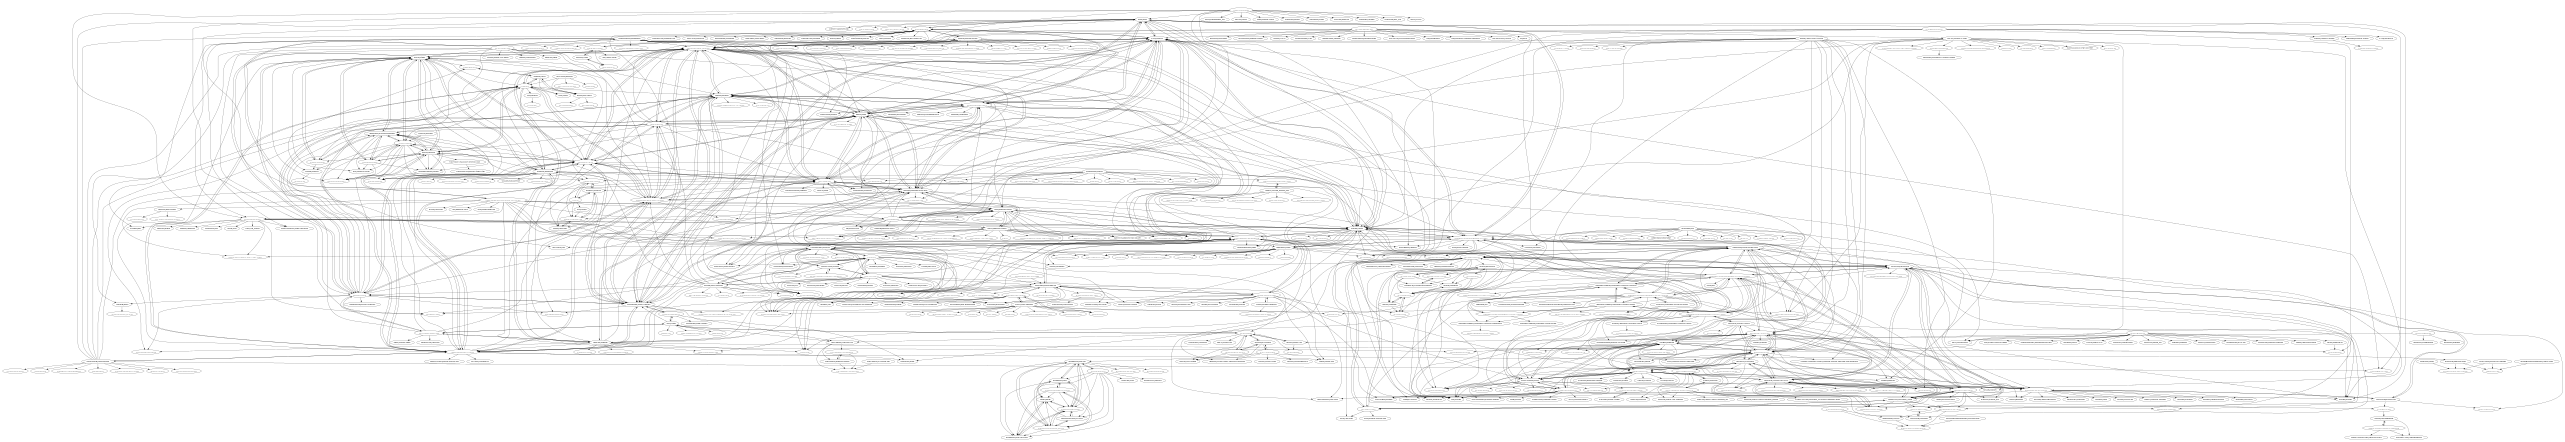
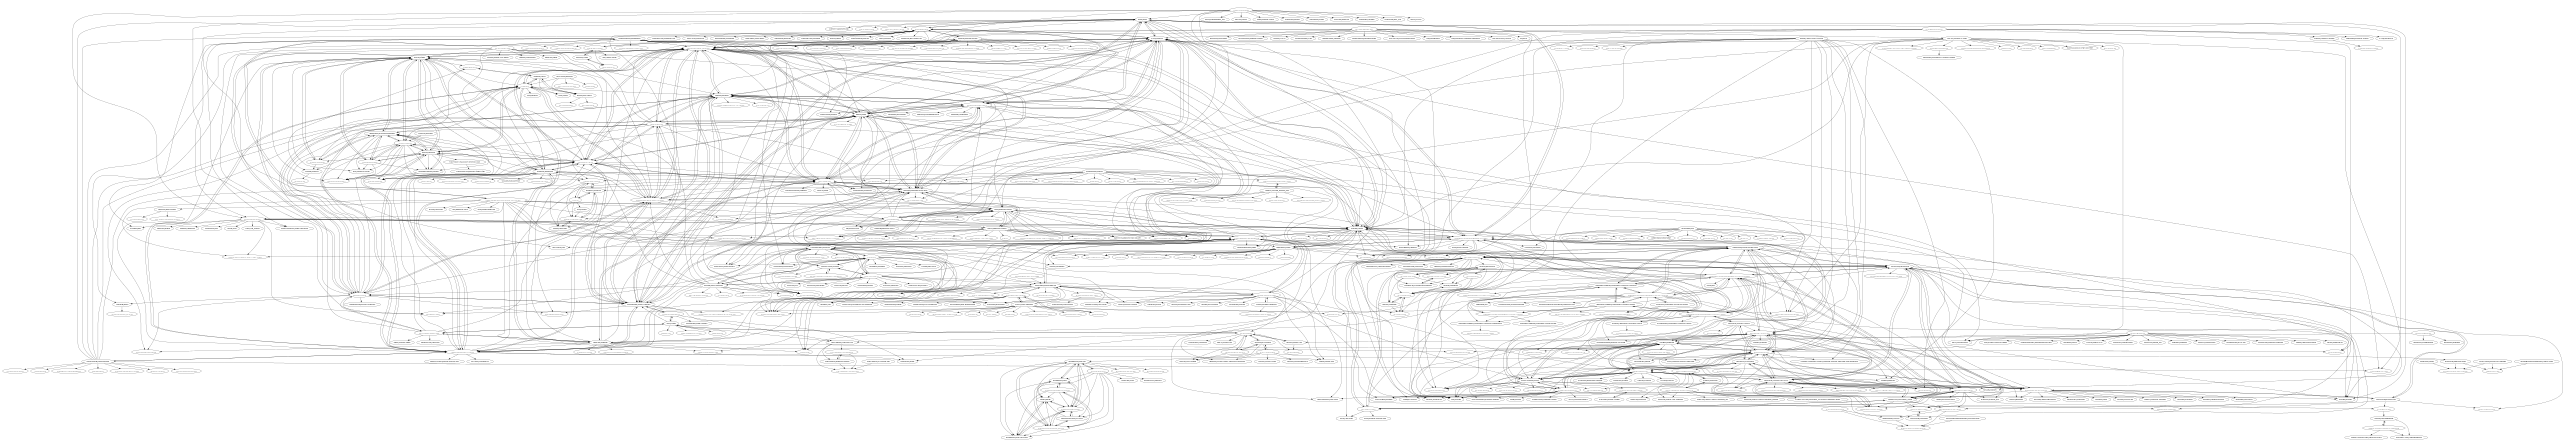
node "hnhx/librebin": removed
edge "Displax/safetynet-fix" -> "lamarios/clipious": now "prateekmedia/pstube" -> "lamarios/clipious"
